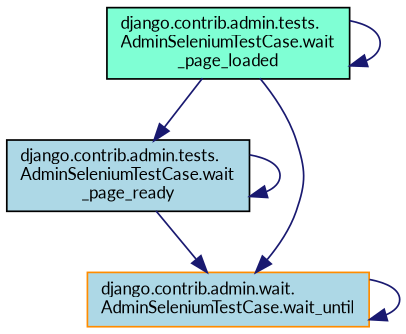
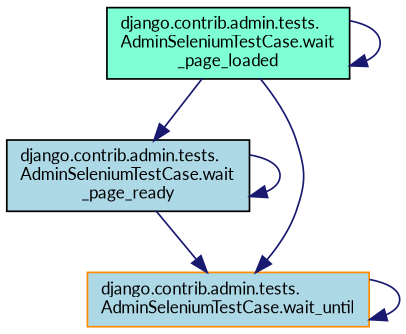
node "django.contrib.admin.wait. AdminSeleniumTestCase.wait_until": label "django.contrib.admin.wait. AdminSeleniumTestCase.wait_until" -> "django.contrib.admin.tests. AdminSeleniumTestCase.wait_until"
